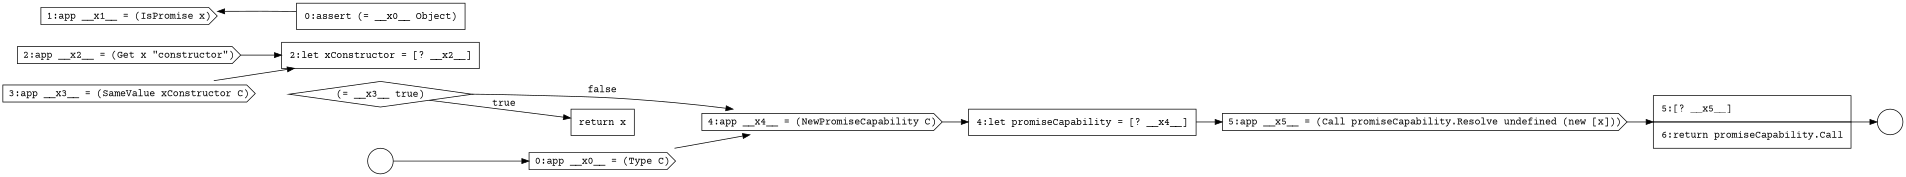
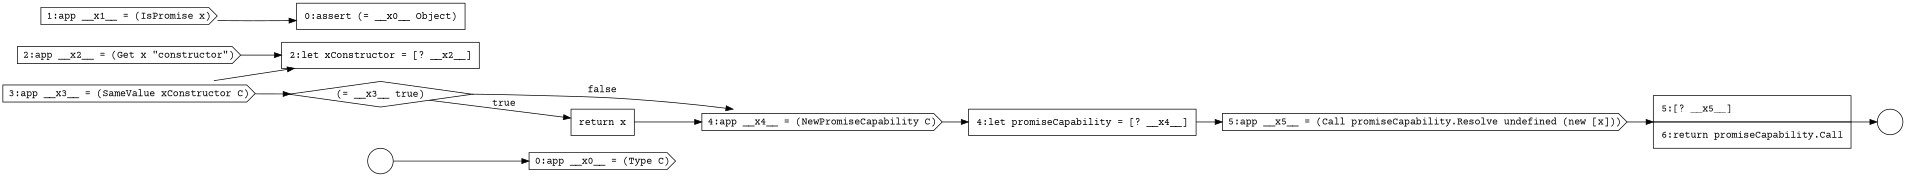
edge "0:assert (= __x0__ Object)" -> "1:app __x1__ = (IsPromise x)": reversed
edge "3:app __x3__ = (SameValue xConstructor C)" -> "(= __x3__ true)": added
edge "0:app __x0__ = (Type C)" -> "4:app __x4__ = (NewPromiseCapability C)": now "return x" -> "4:app __x4__ = (NewPromiseCapability C)"
